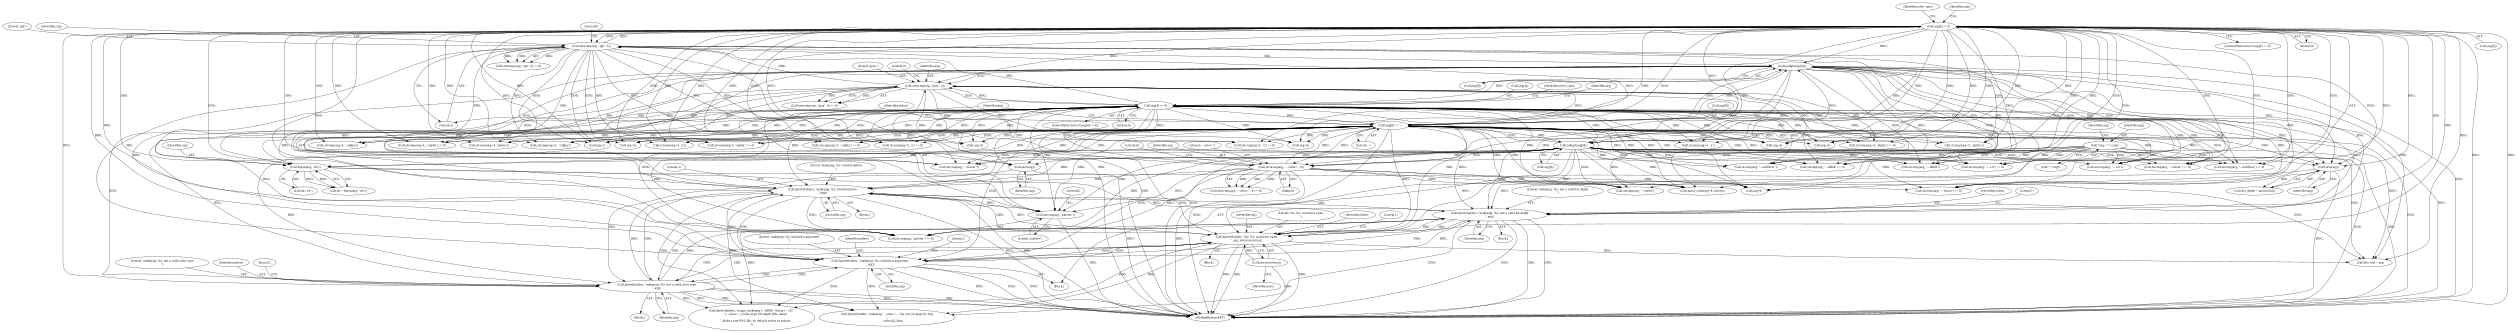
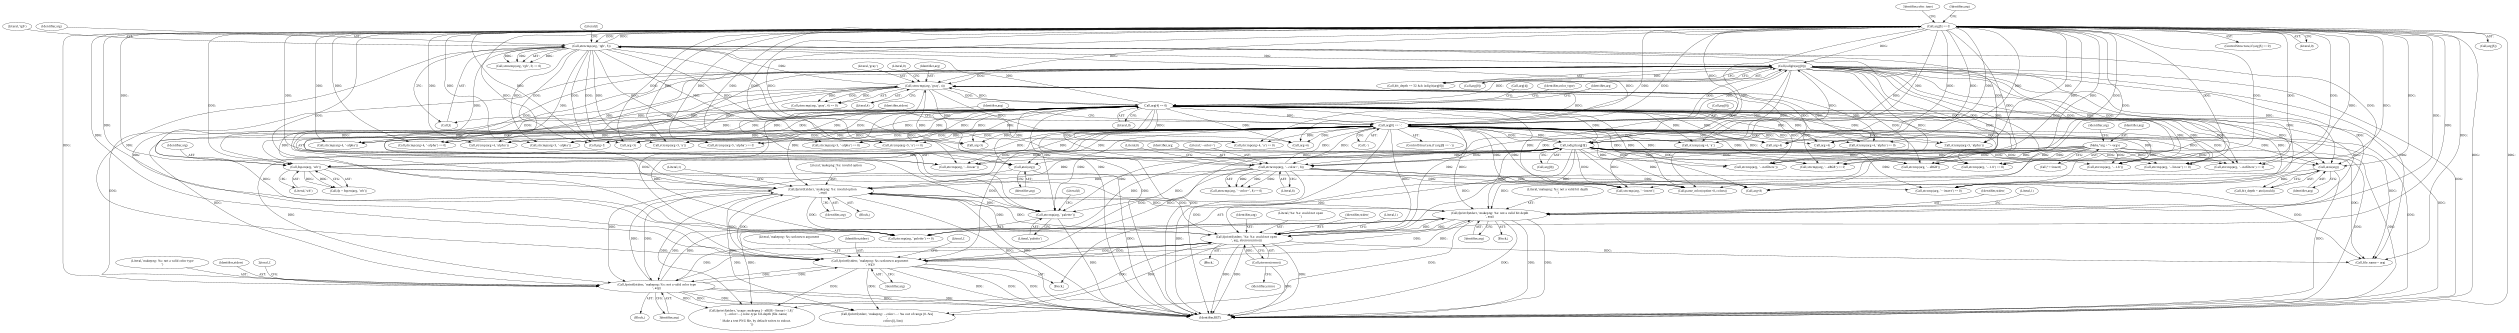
edge "(Call,arg[3])" -> "(Call,arg[3] == 0)": reversed
edge "(Call,arg[3] == 0)" -> "(ControlStructure,if (arg[3] == 0))": label "CFG: " -> "AST: "
node "(Call,bit_depth == 32 && isdigit(arg[0]))": added
edge "(Call,arg[4])" -> "(Call,arg[4] == 0)": label "AST: " -> "CFG: "
node "(Literal,4)": added
edge "(Call,arg[3] == 0)" -> "(Call,arg+8)": label "AST: " -> "DDG: "
edge "(Call,arg[4] == 0)" -> "(Call,arg+8)": removed, label "DDG:"
node "(Literal,3)": label "(Literal,3)" -> "(Call,3)"
node "(ControlStructure,if (arg[4] == 0))": removed
node "(Literal,'-')": label "(Literal,'-')" -> "(Call,'-')"
node "(ControlStructure,if (arg[0] == '-'))": added
node "(Call,*arg = *++argv)": label "(Call,*arg = *++argv)" -> "(Make,*arg = *++argv)"
node "(Call,*++argv)": label "(Call,*++argv)" -> "(Call,*++insert)"
node "(Make,8)": label "(Make,8)" -> "(Literal,8)"
node "(Call,parse_color(arg+8, colors))": label "(Call,parse_color(arg+8, colors))" -> "(Call,parse_color(option+8, colors))"
node "(Call,file_test = arg)": label "(Call,file_test = arg)" -> "(Call,file_name = arg)"
node "(Identifier,test)": label "(Identifier,test)" -> "(Identifier,errno)"
node "(MethodReturn,RET)": label "(MethodReturn,RET)" -> "(Identifier,RET)"
